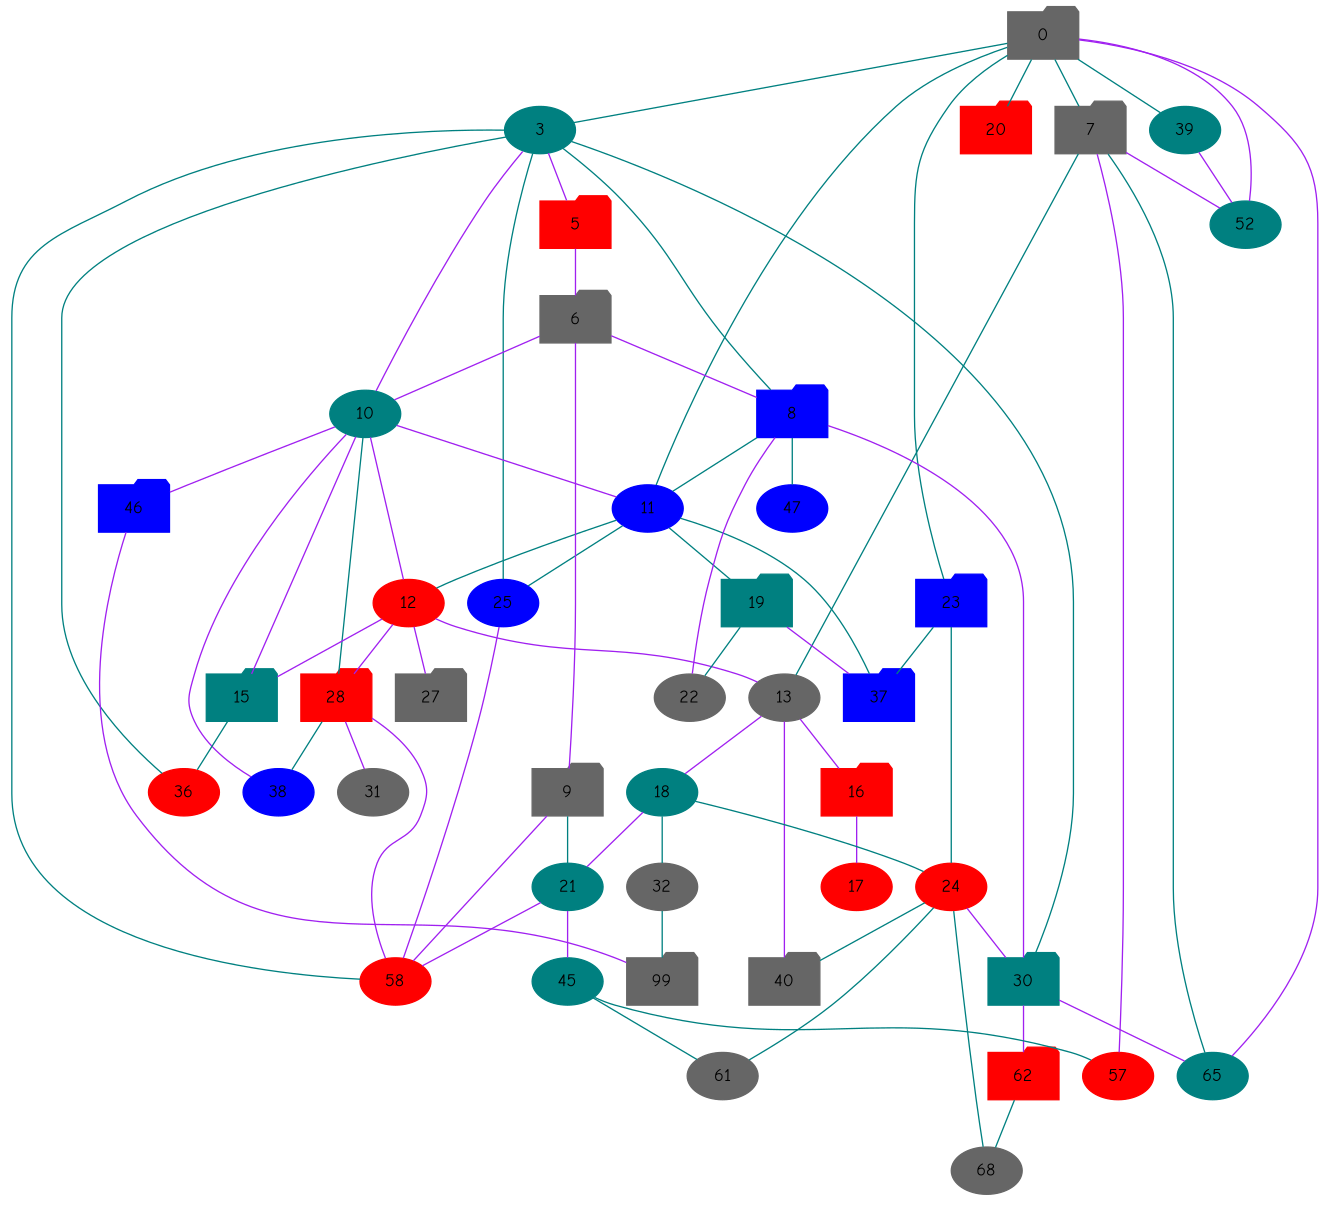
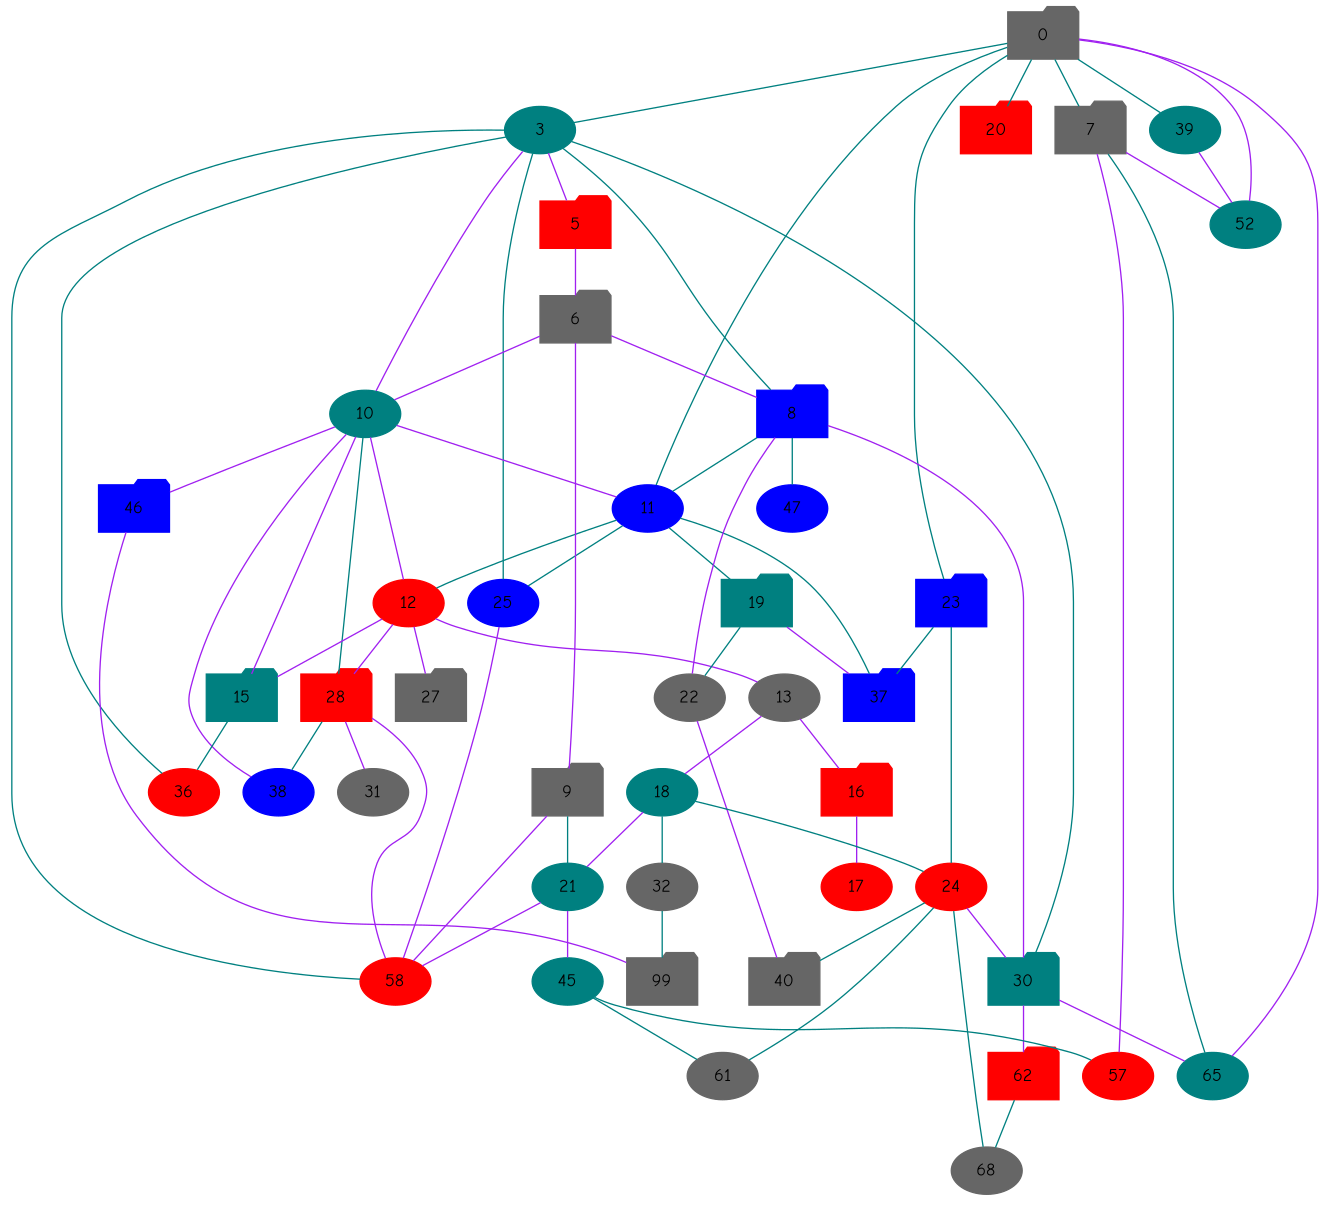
edge "7" -- "13": removed
edge "13" -- "40": now "22" -- "40"
